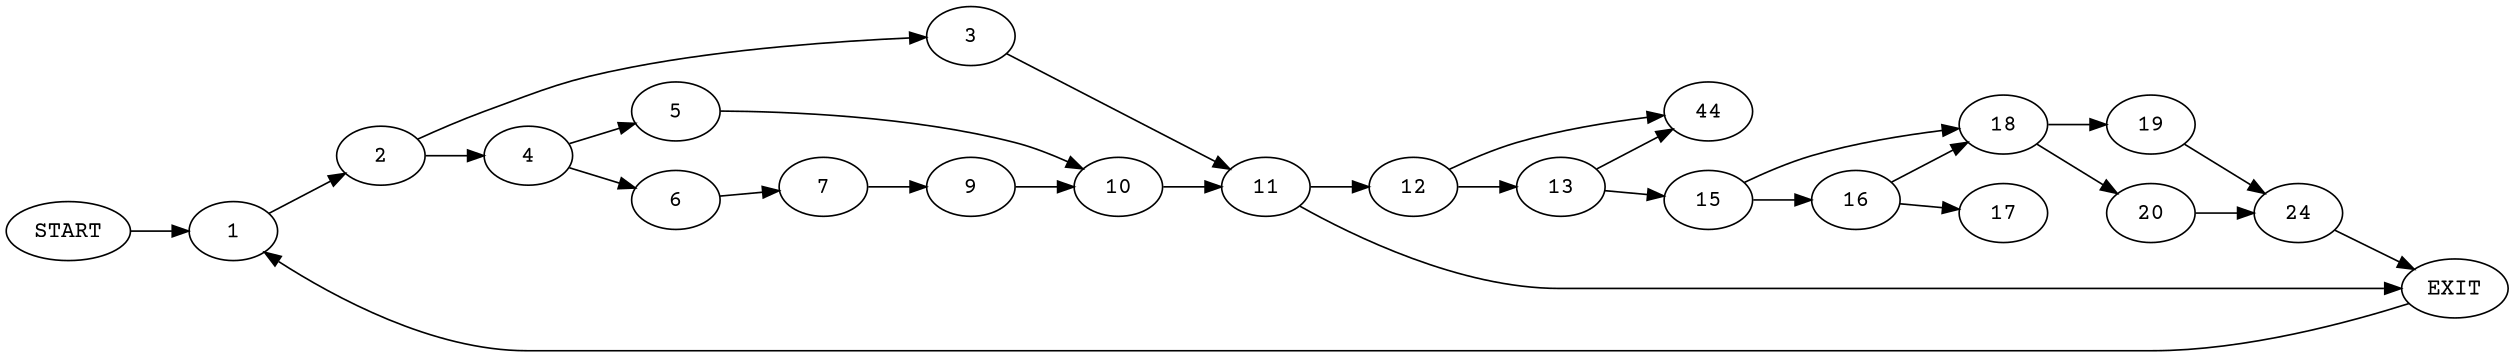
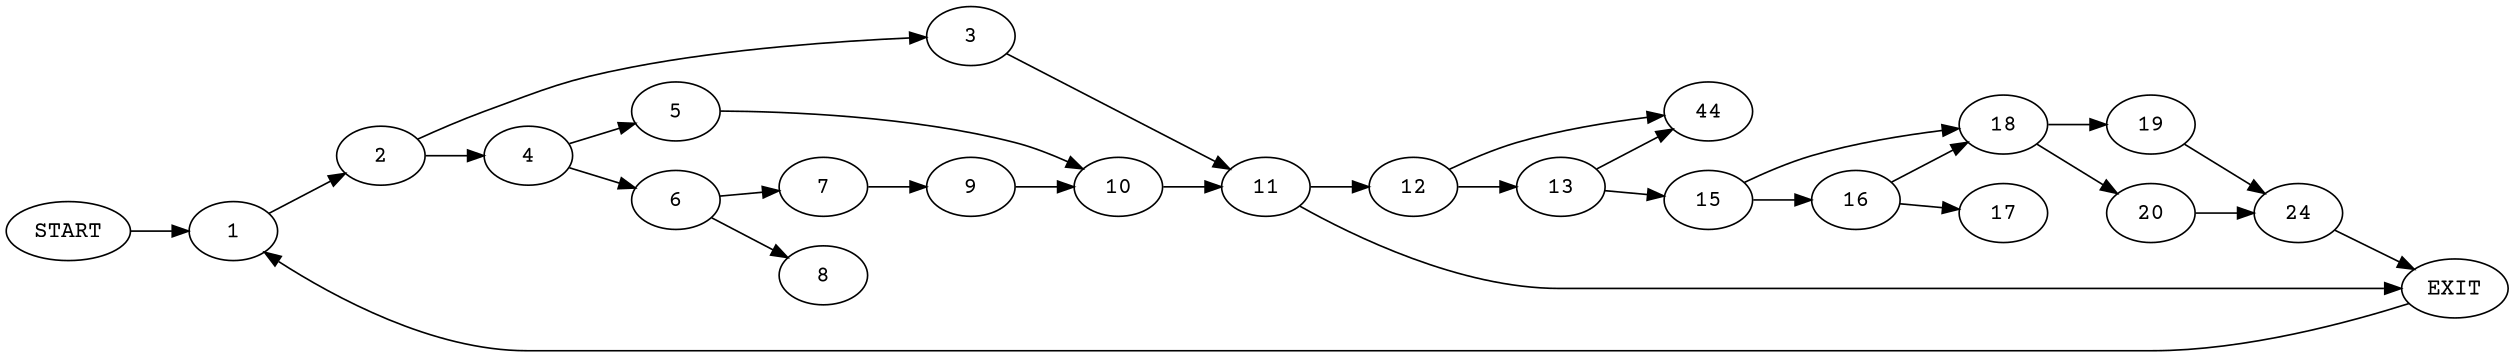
node "8": added
